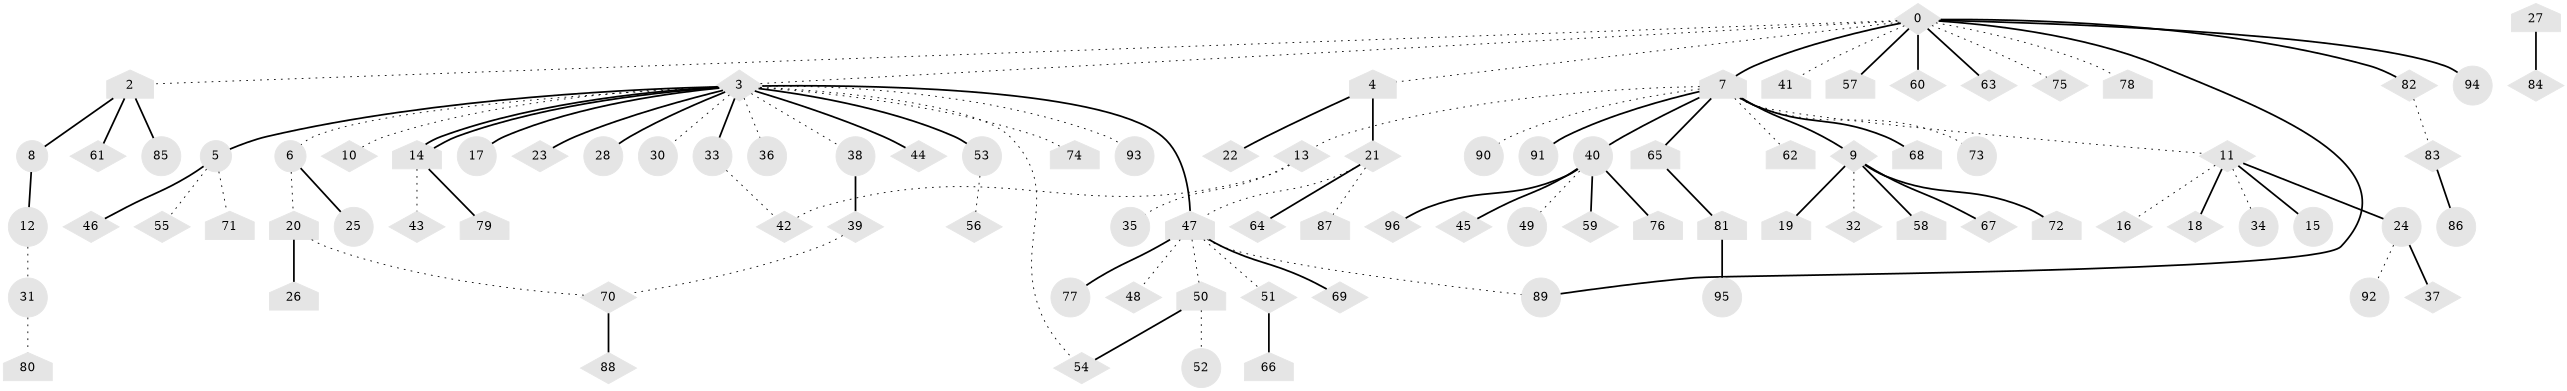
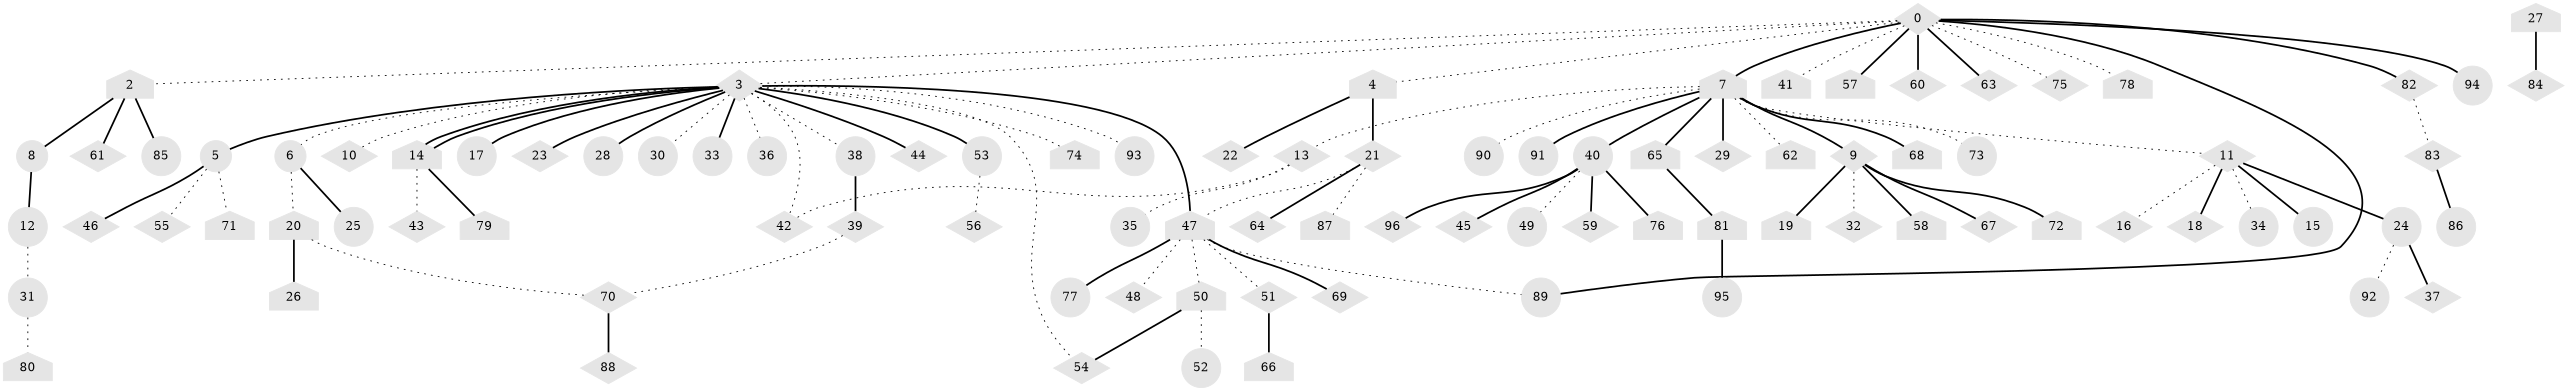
node "29": added
edge "33" -- "42": now "3" -- "42"
